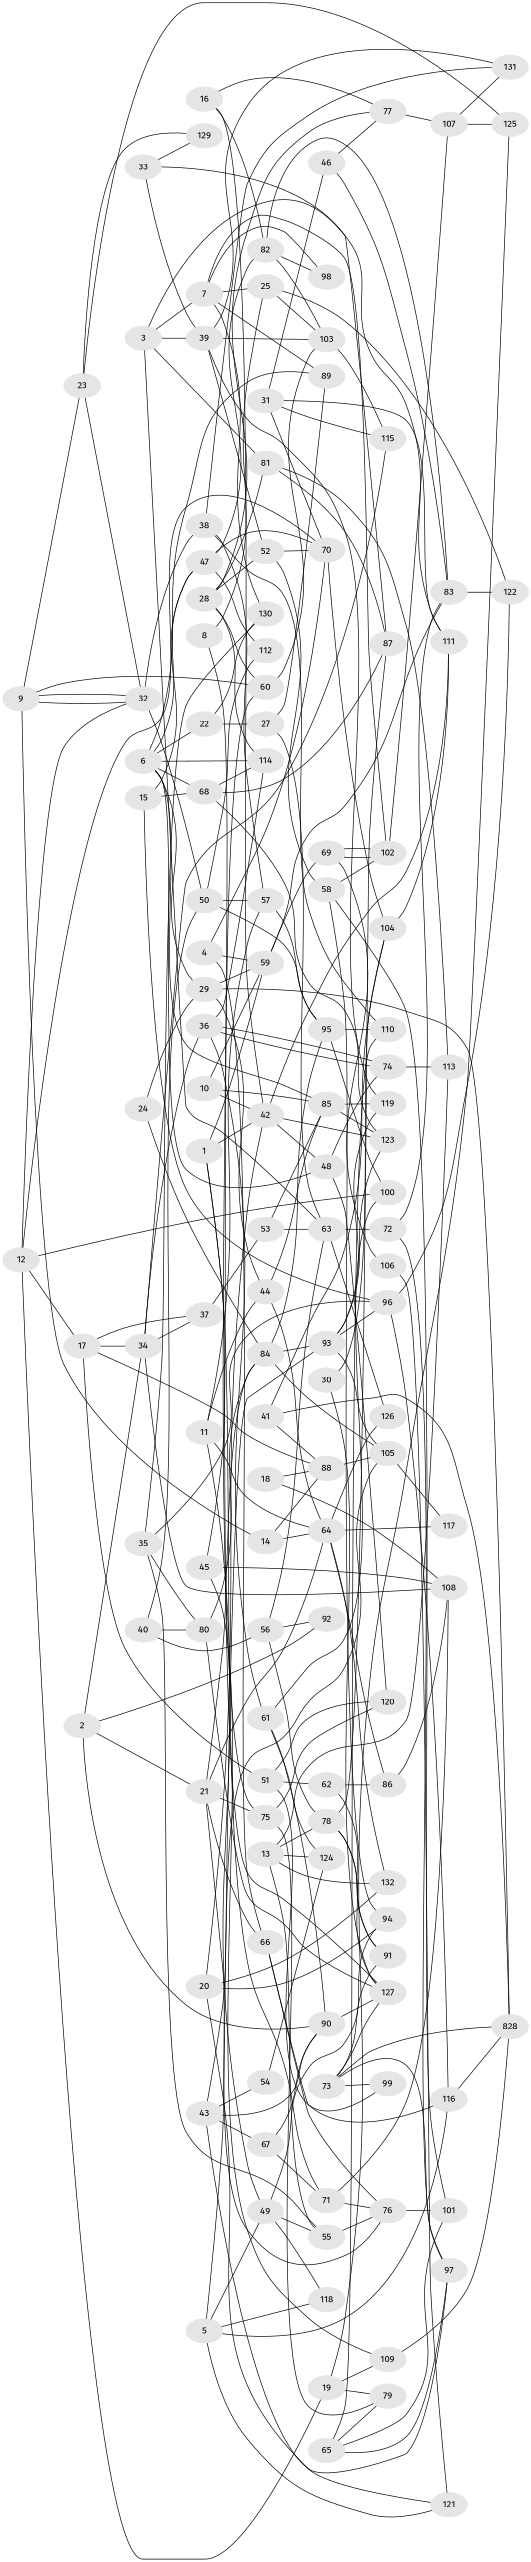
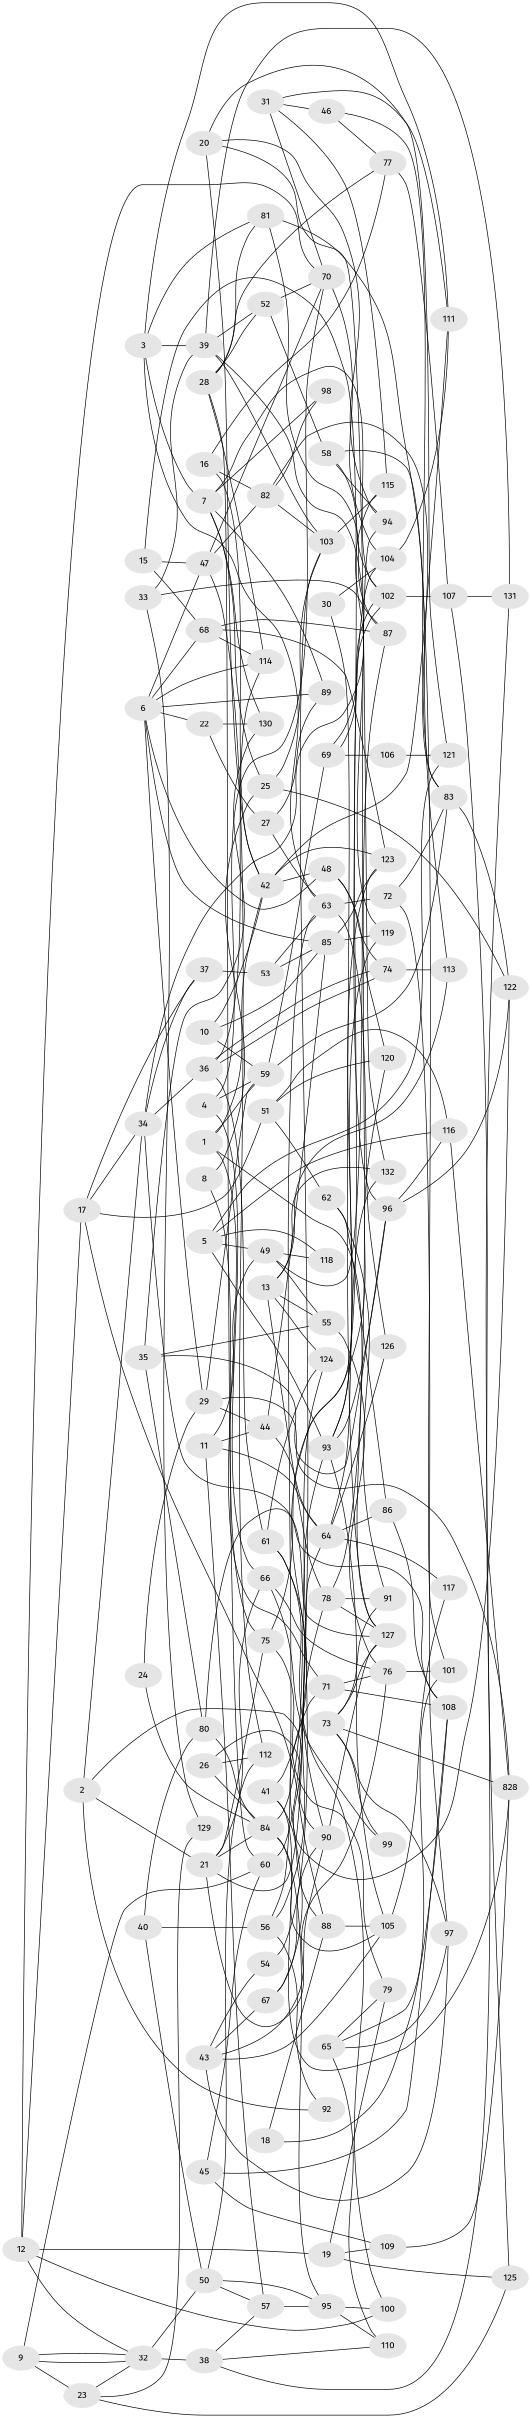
node "14": removed
node "26": added
